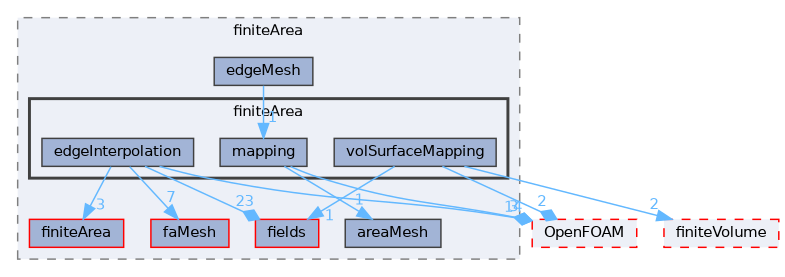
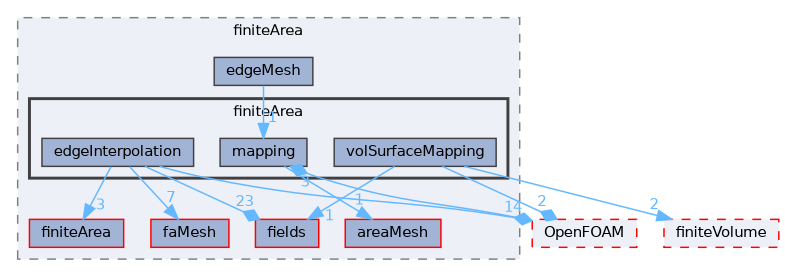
edge "mapping" -> "OpenFOAM": reversed
node "areaMesh": color grey25 -> red
